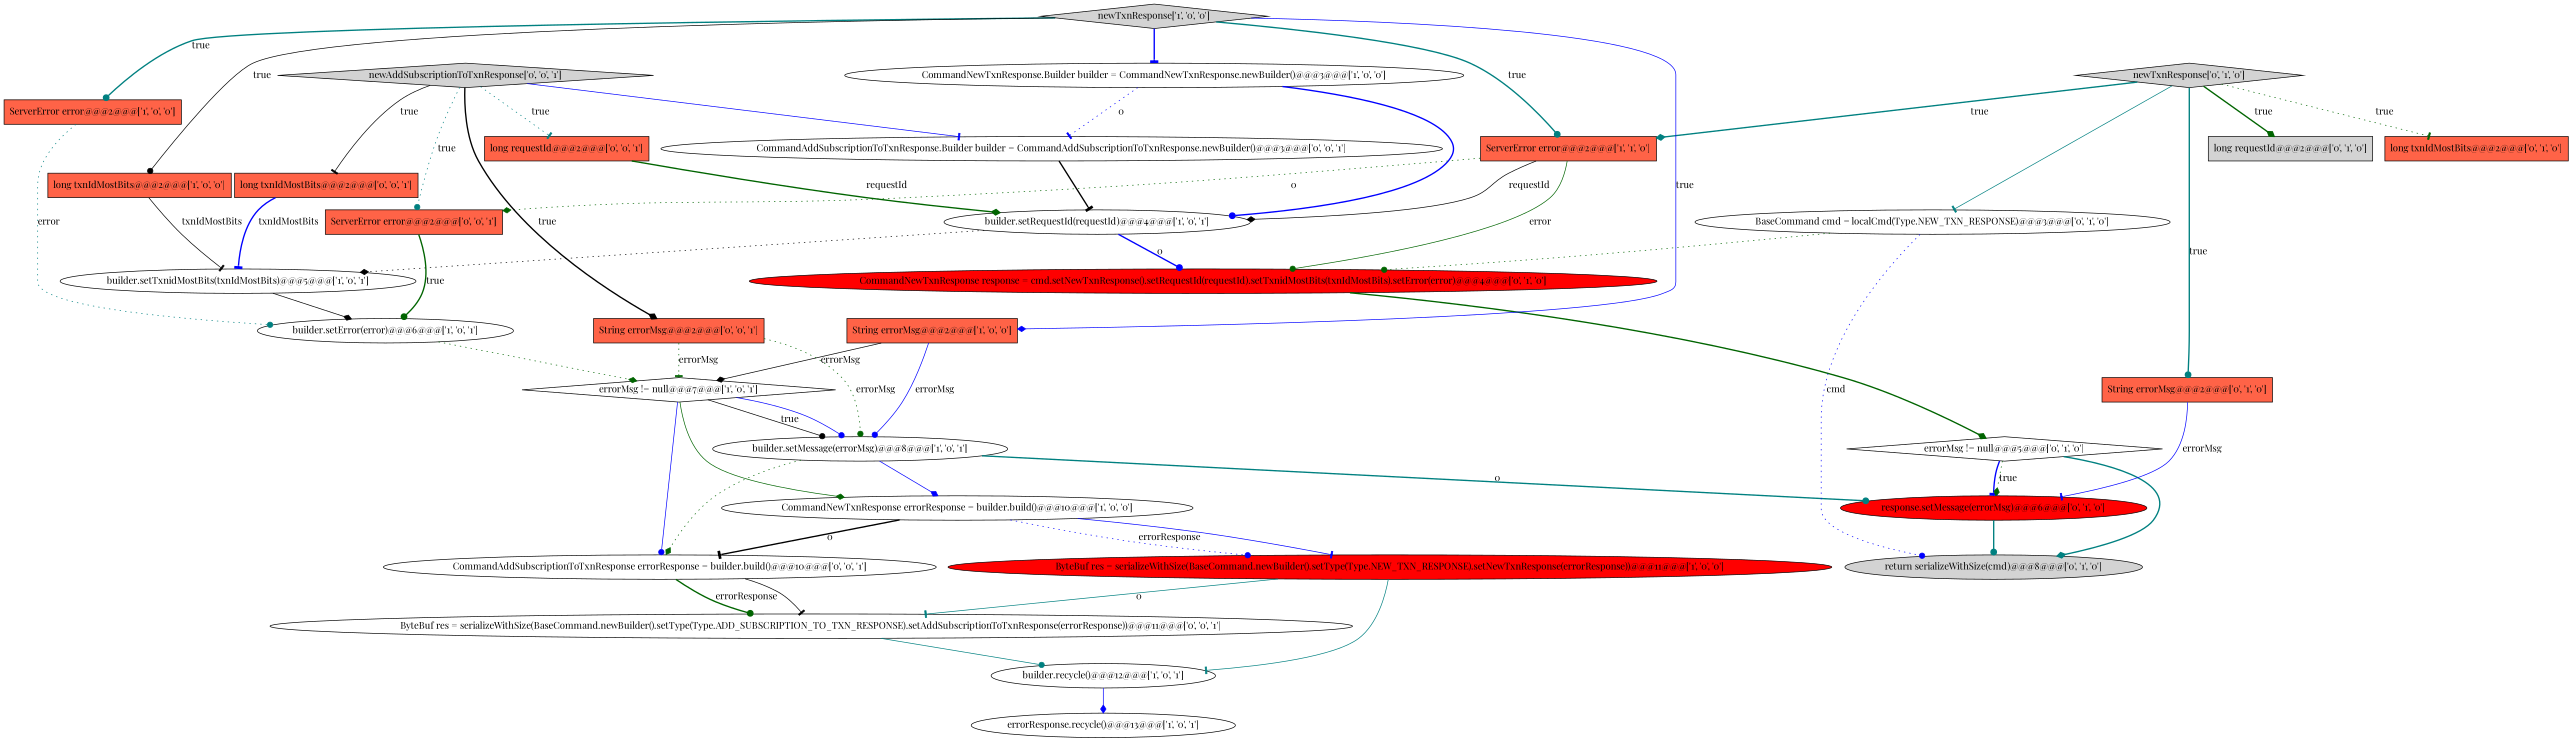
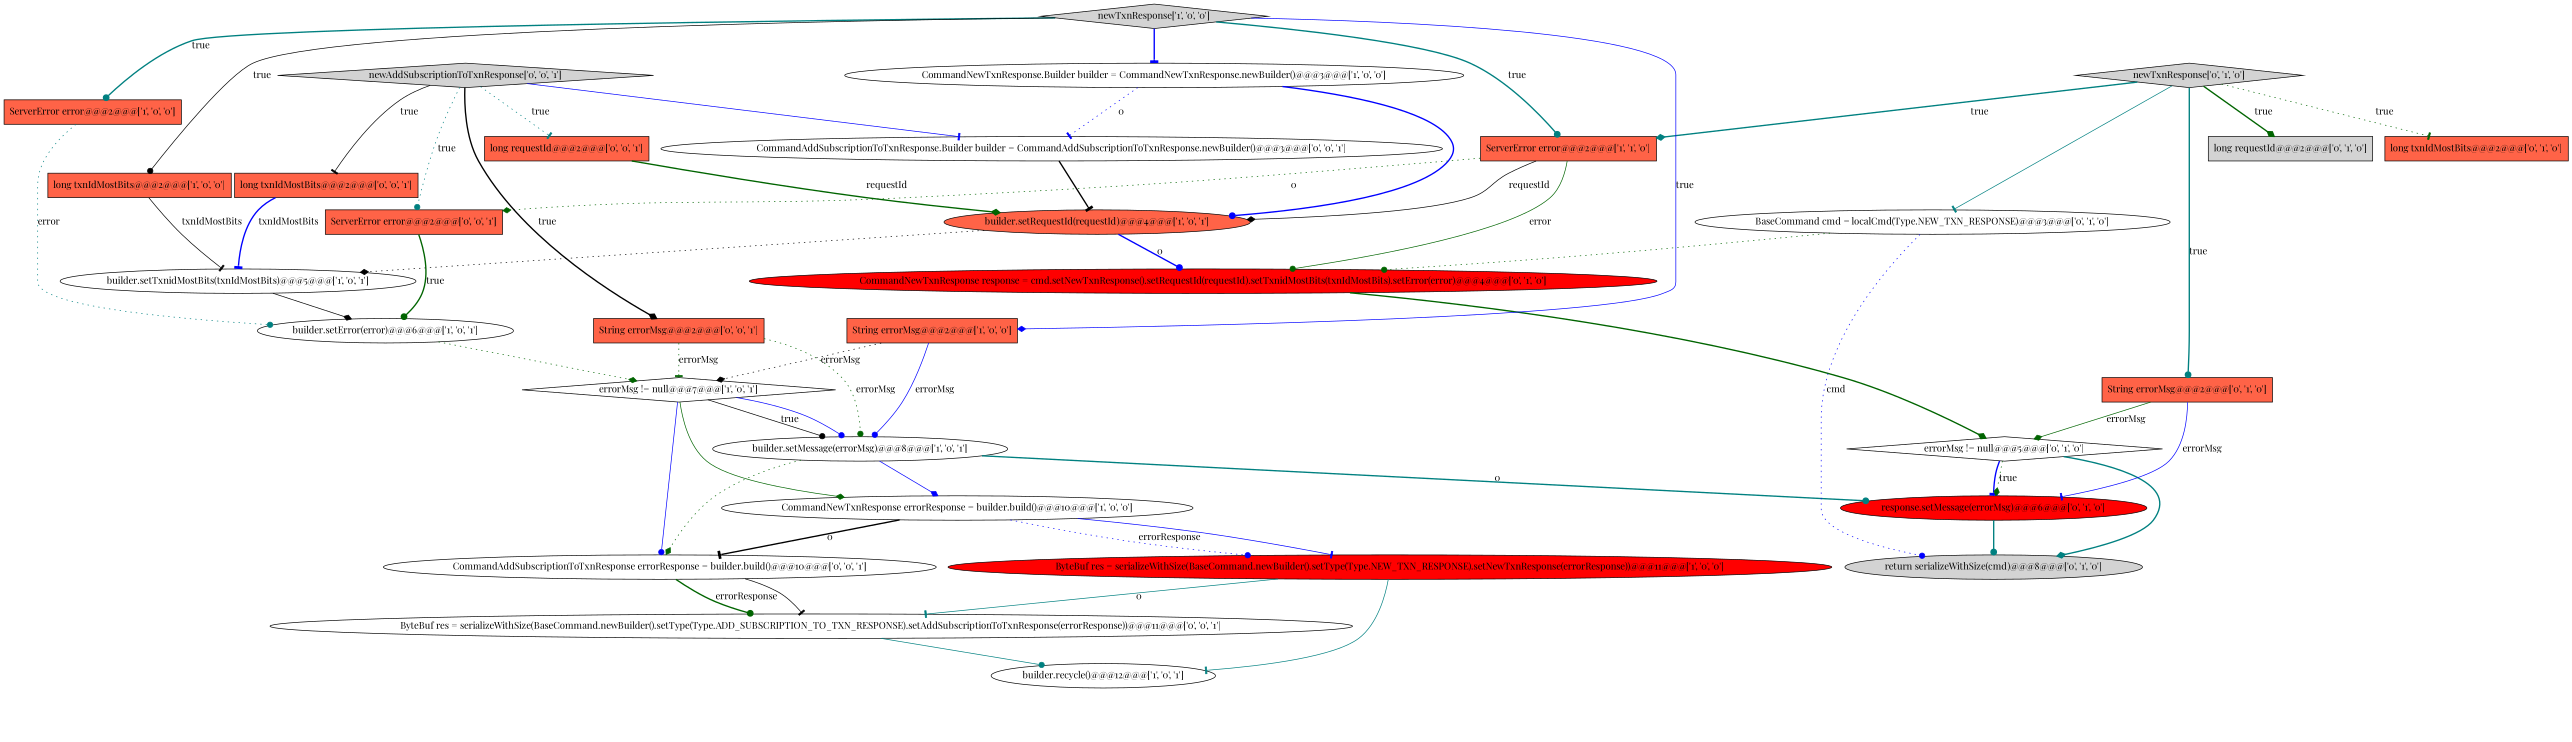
node "builder.setRequestId(requestId)@@@4@@@['1', '0', '1']": fillcolor white -> tomato
edge "String errorMsg@@@2@@@['1', '0', '0']" -> "errorMsg != null@@@7@@@['1', '0', '1']": style solid -> dotted
edge "String errorMsg@@@2@@@['0', '1', '0']" -> "errorMsg != null@@@5@@@['0', '1', '0']": added, label "errorMsg"
node "errorResponse.recycle()@@@13@@@['1', '0', '1']": removed
